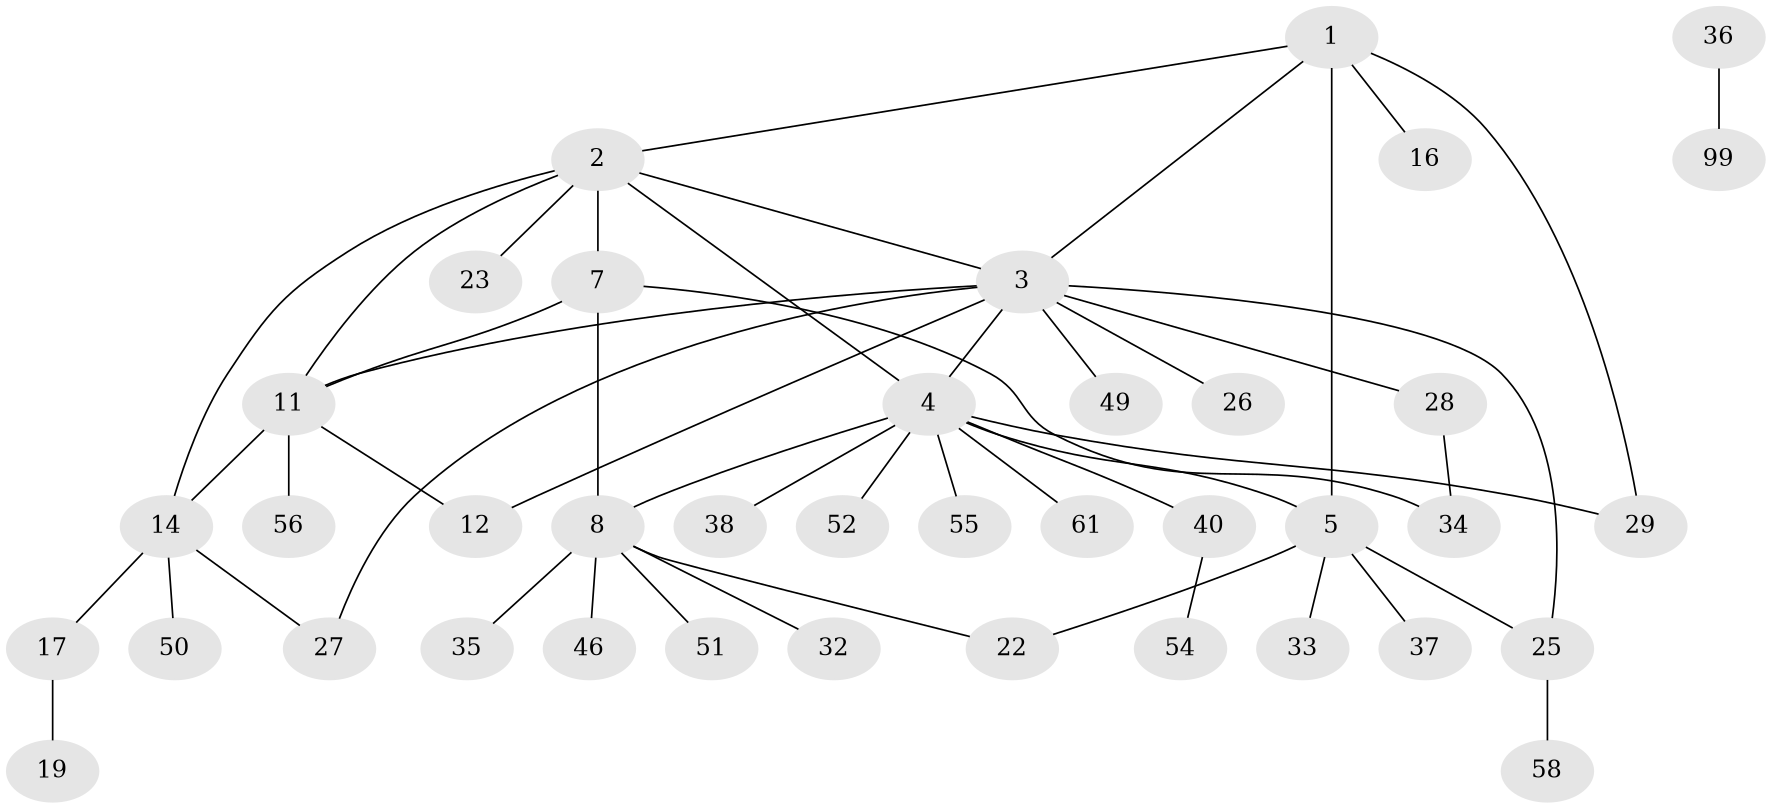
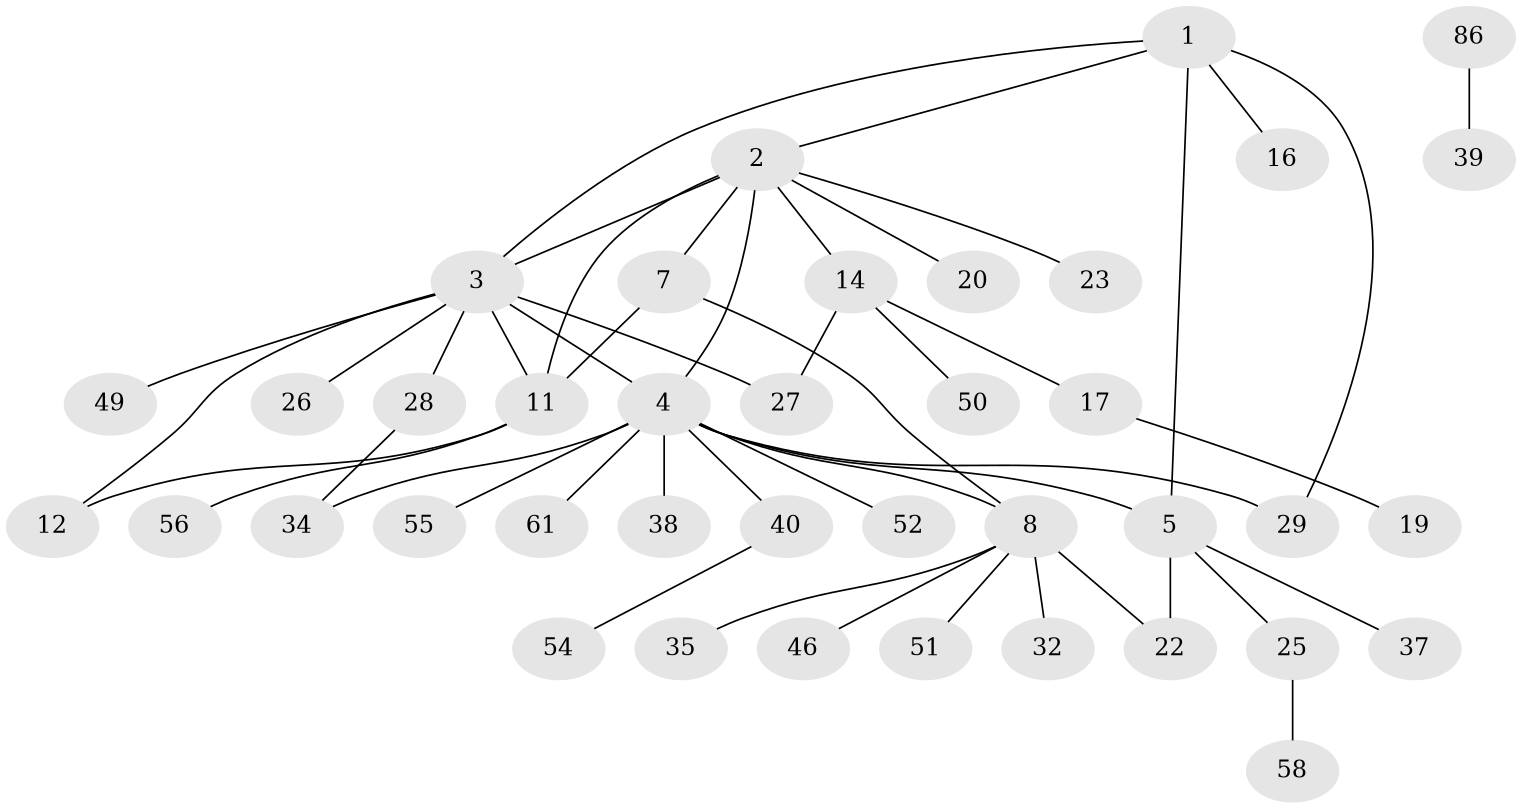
node "36": label "36" -> "86"
node "99": label "99" -> "39"
node "20": added
edge "3" -- "25": removed
edge "7" -- "34": now "4" -- "34"
edge "11" -- "14": removed
node "33": removed
